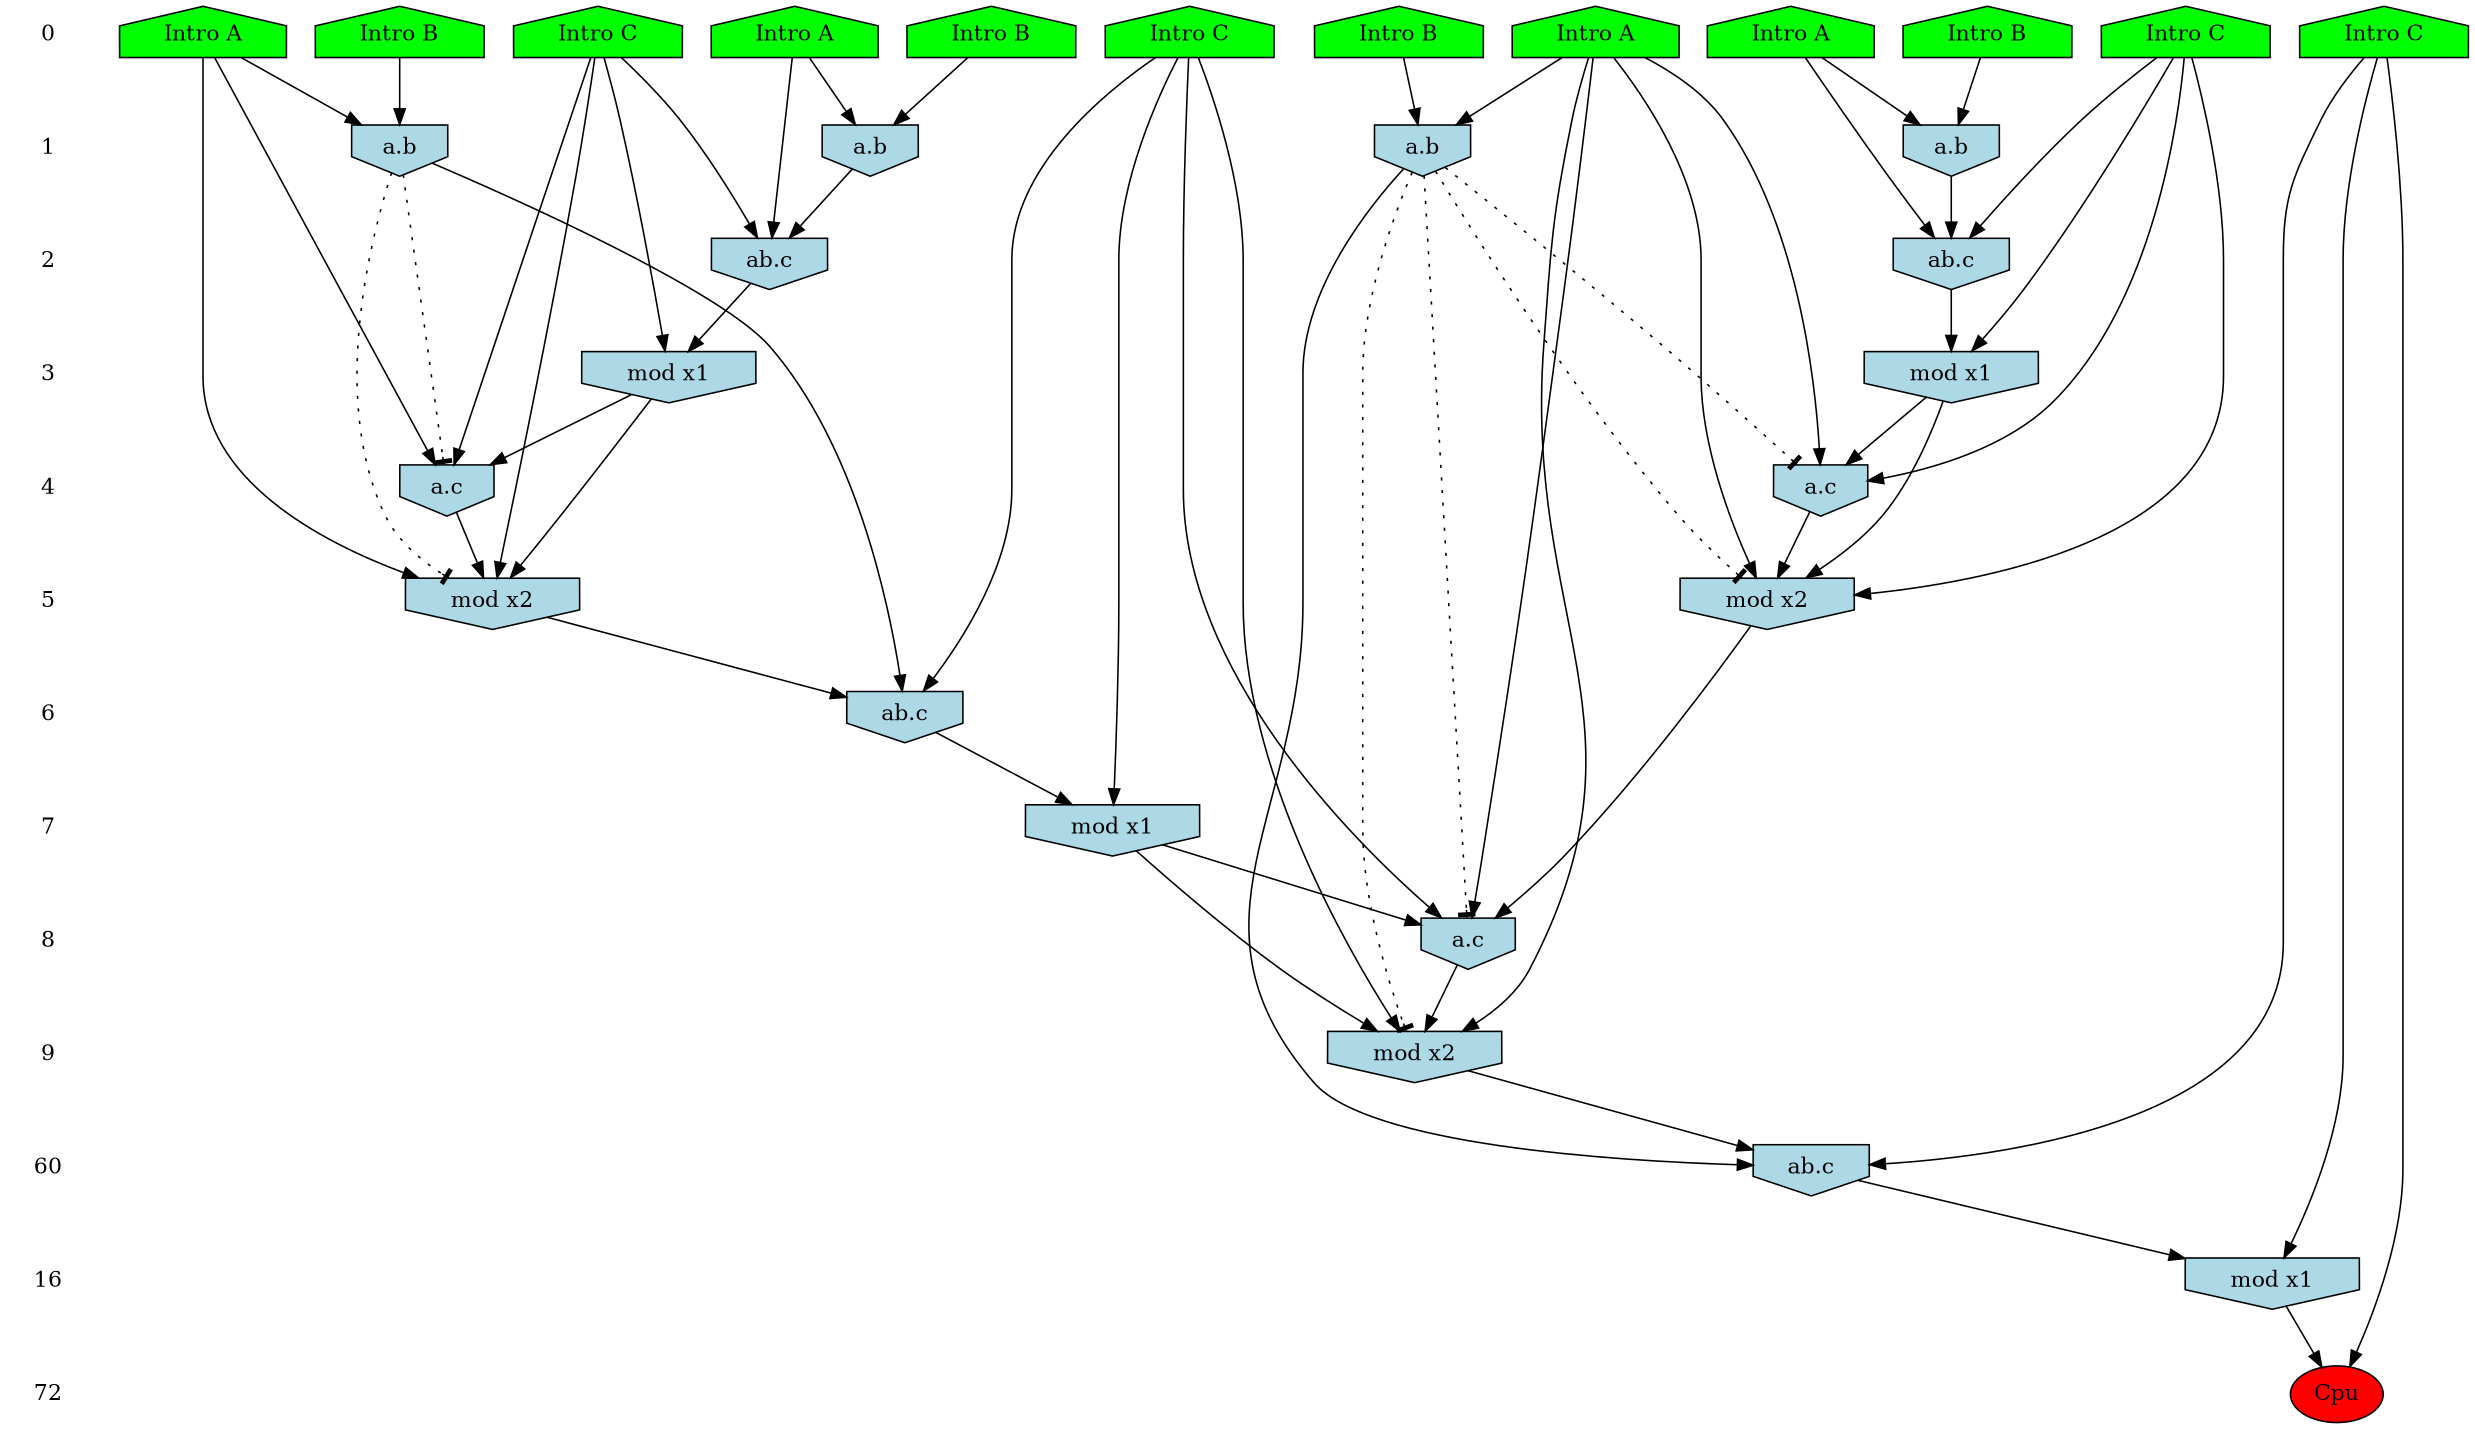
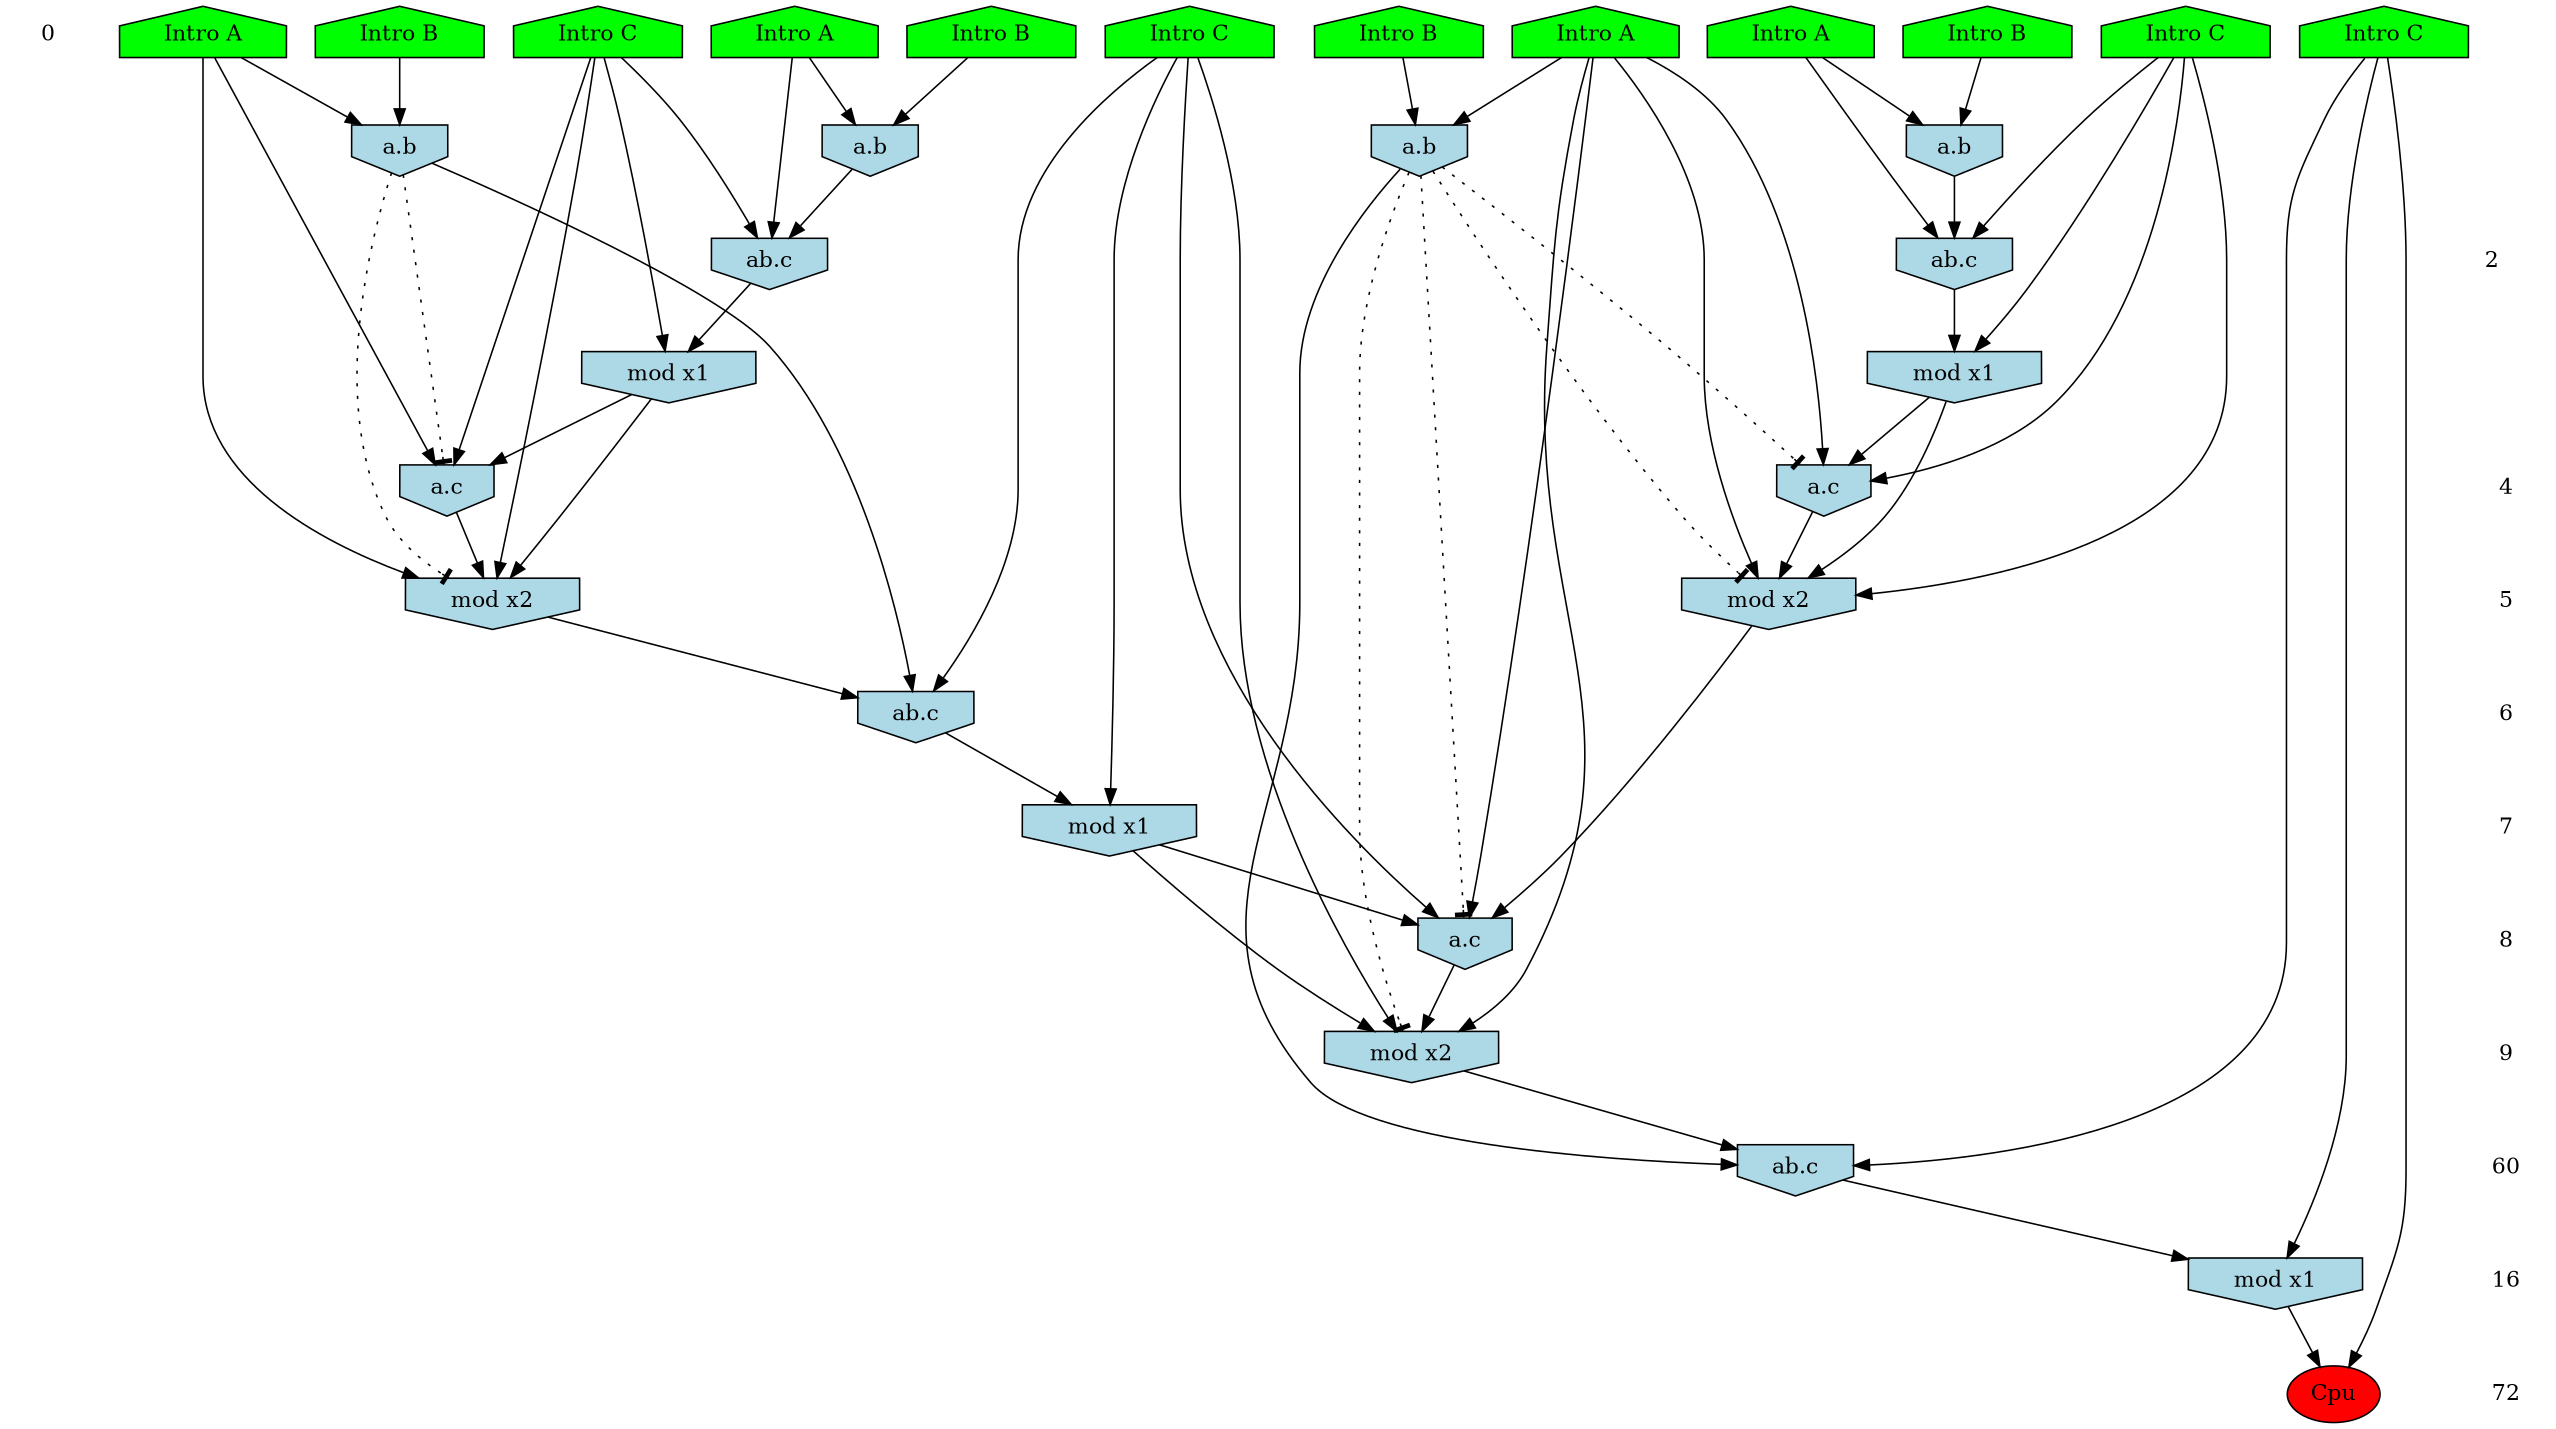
node "1": removed
node "3": removed
